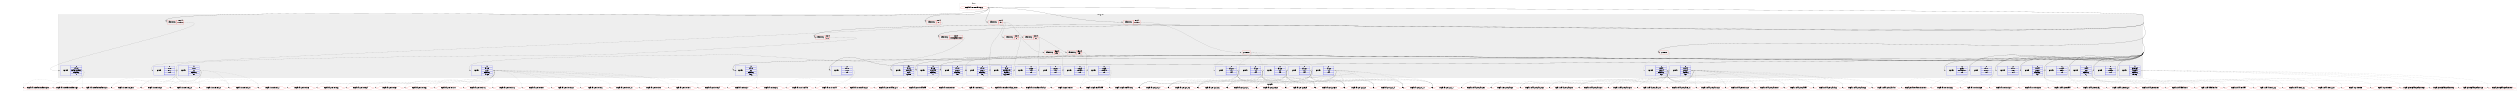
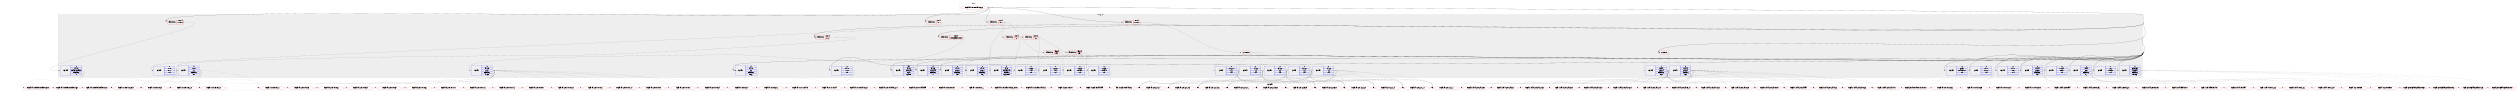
node "portage://x11-libs/gtk+-3.24.10": removed
node "portage://x11-base/xorg-server-1.20.5": label "portage://x11-base/xorg-server-1.20.5" -> "test://x11-base/xorg-server-1.20.5"
node "portage://sys-gtk/automake-1.5-r2": label "portage://sys-gtk/automake-1.5-r2" -> "portage://sys-devel/automake-1.5-r2"
node "portage://sys-devel/autoconf-1.11.6-r3": label "portage://sys-devel/autoconf-1.11.6-r3" -> "portage://sys-devel/automake-1.11.6-r3"
